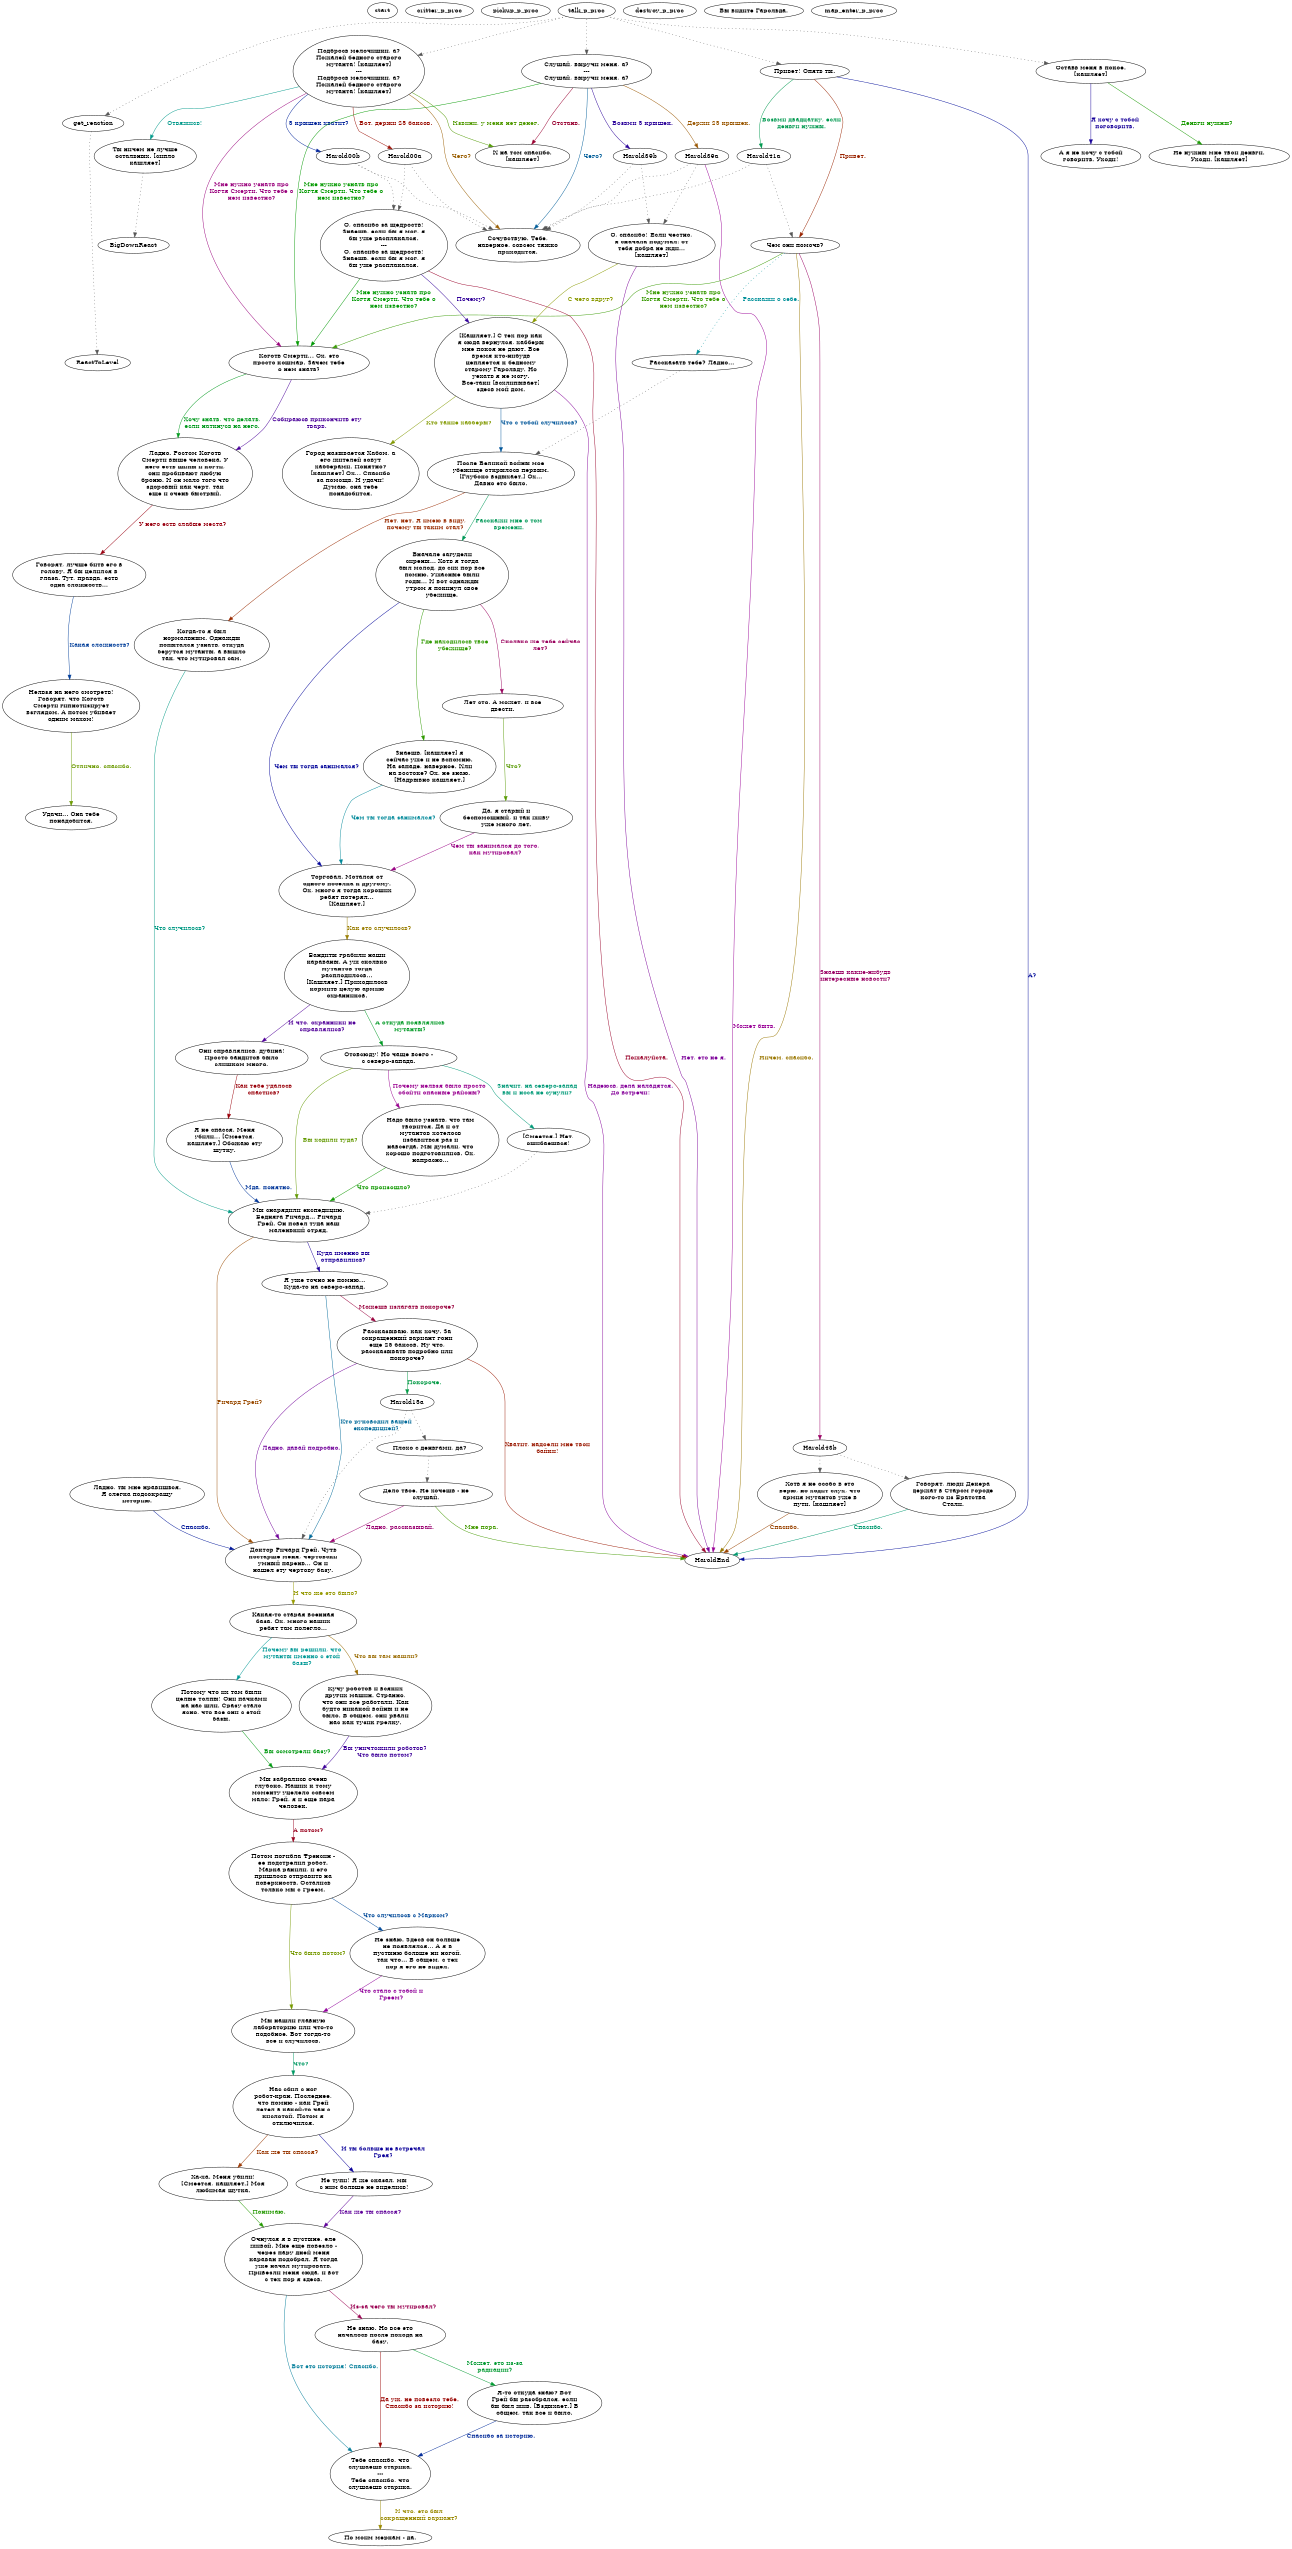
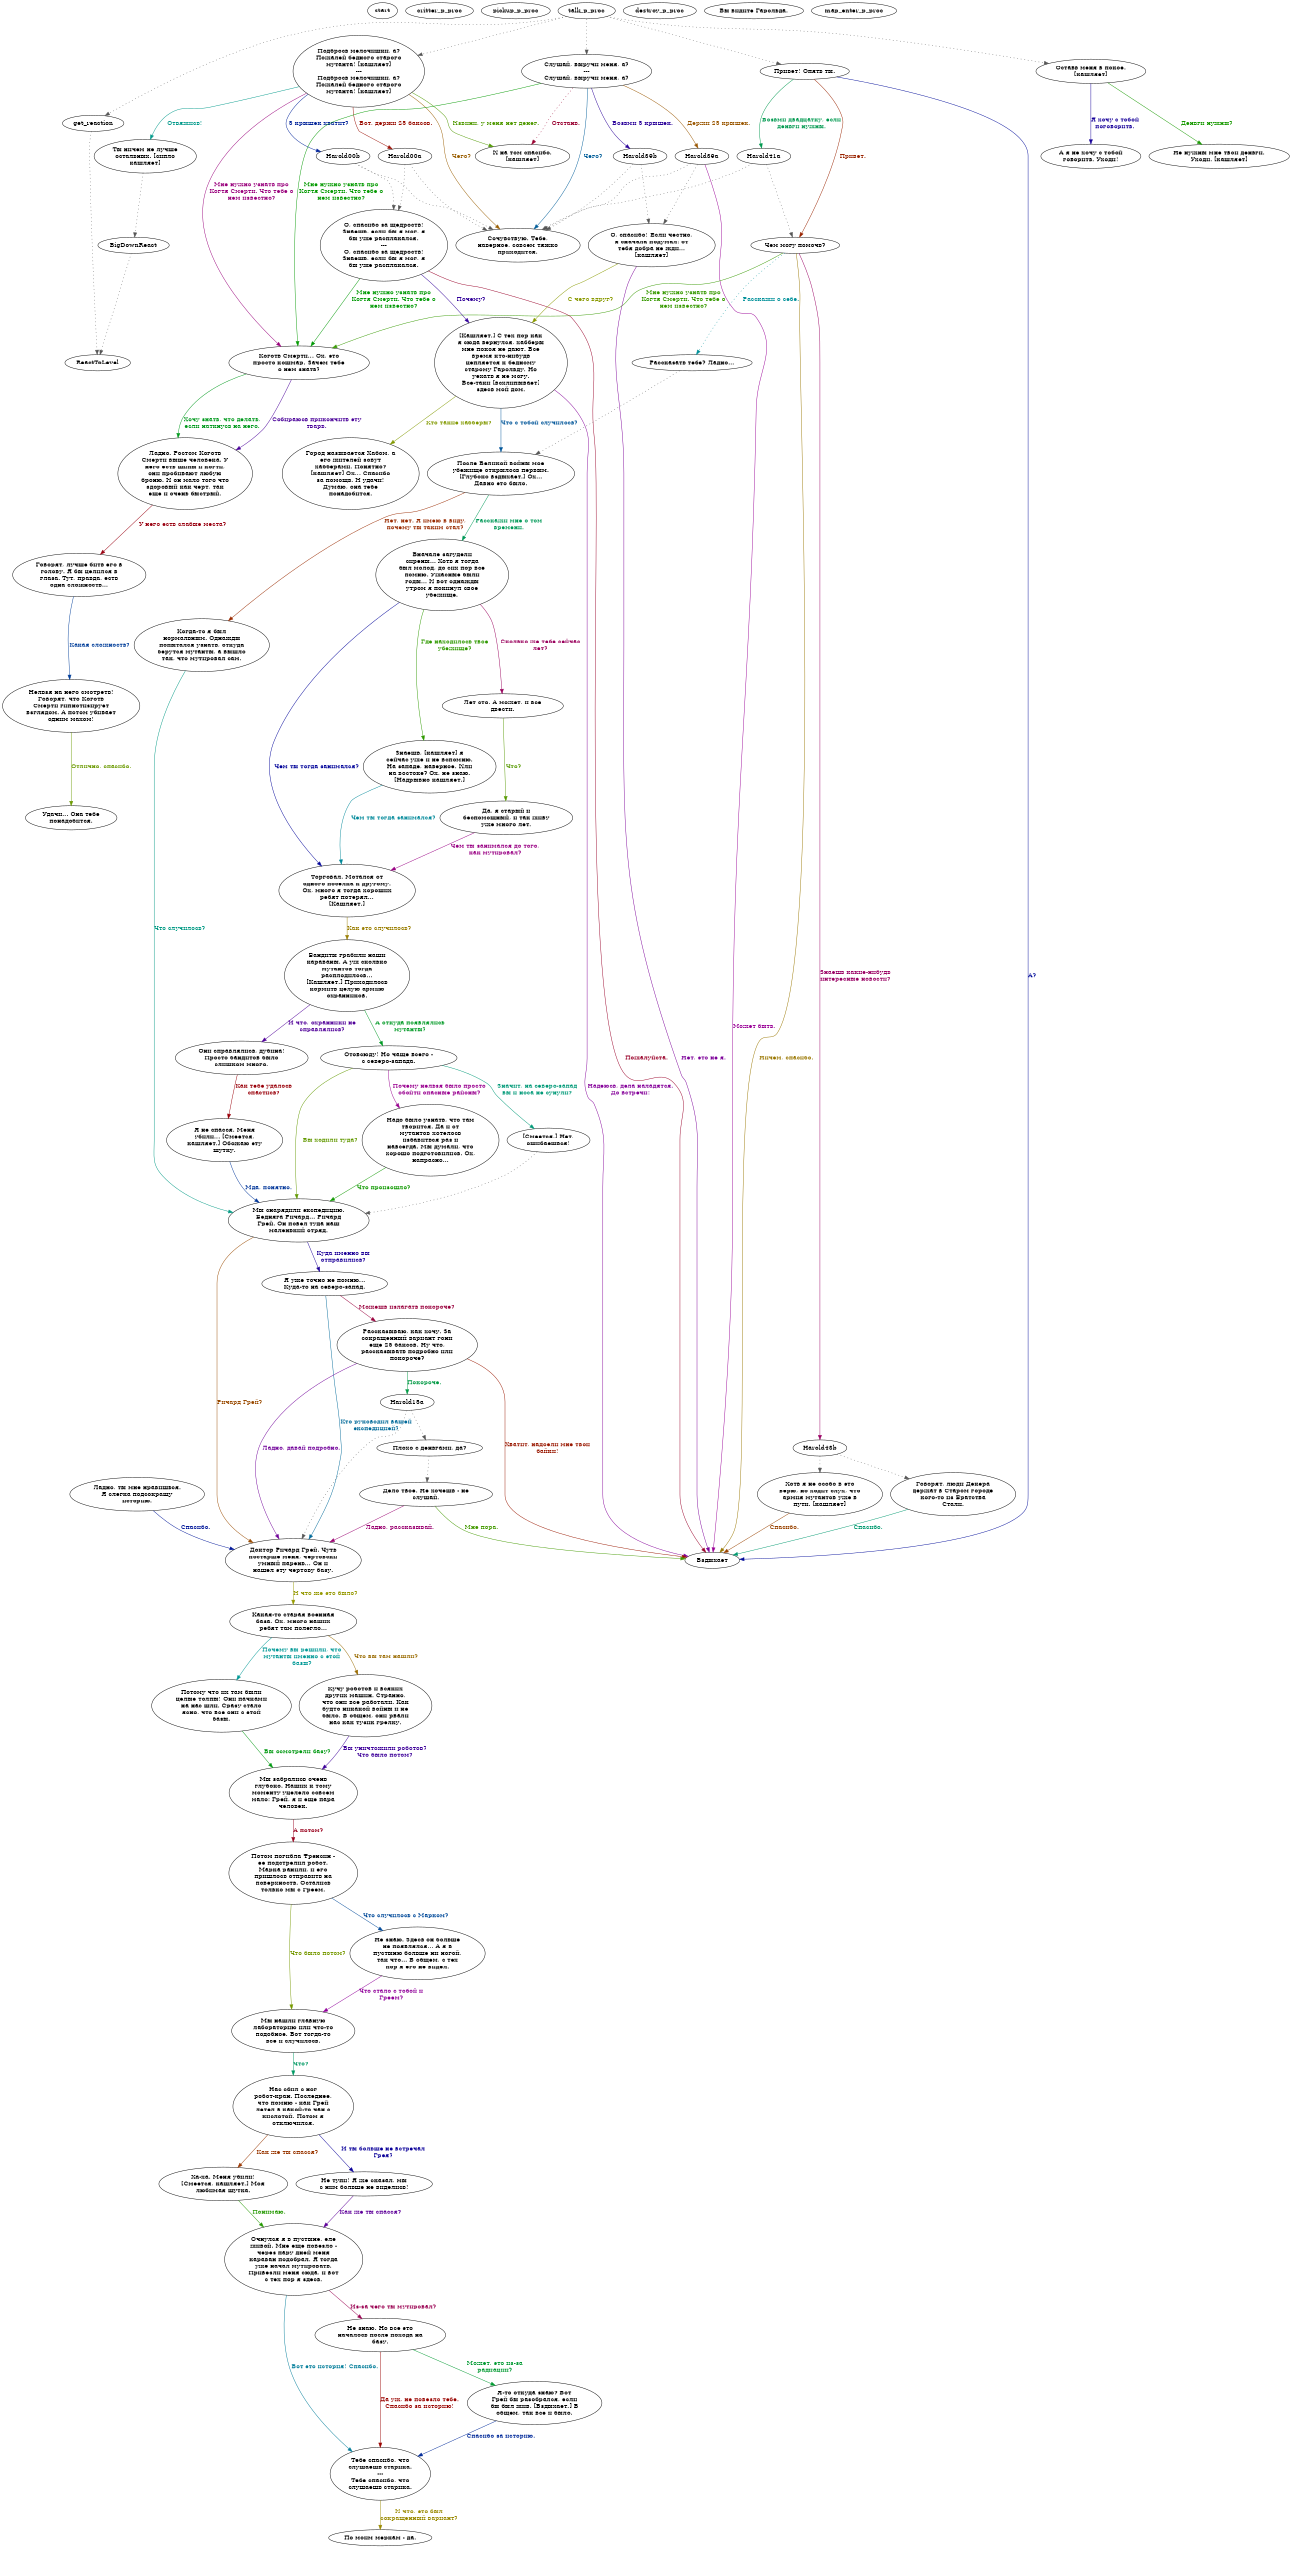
edge "Слушай, выручи меня, а? --- Слушай, выручи меня, а?" -> "И на том спасибо. [кашляет]": style solid -> dotted
node "Чем они помочь?": label "Чем они помочь?" -> "Чем могу помочь?"
edge "BigDownReact" -> "ReactToLevel": added
node "HaroldEnd": label "HaroldEnd" -> "Вздыхает"
